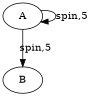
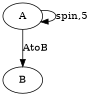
edge "A" -> "B": label "spin,5" -> "AtoB"
